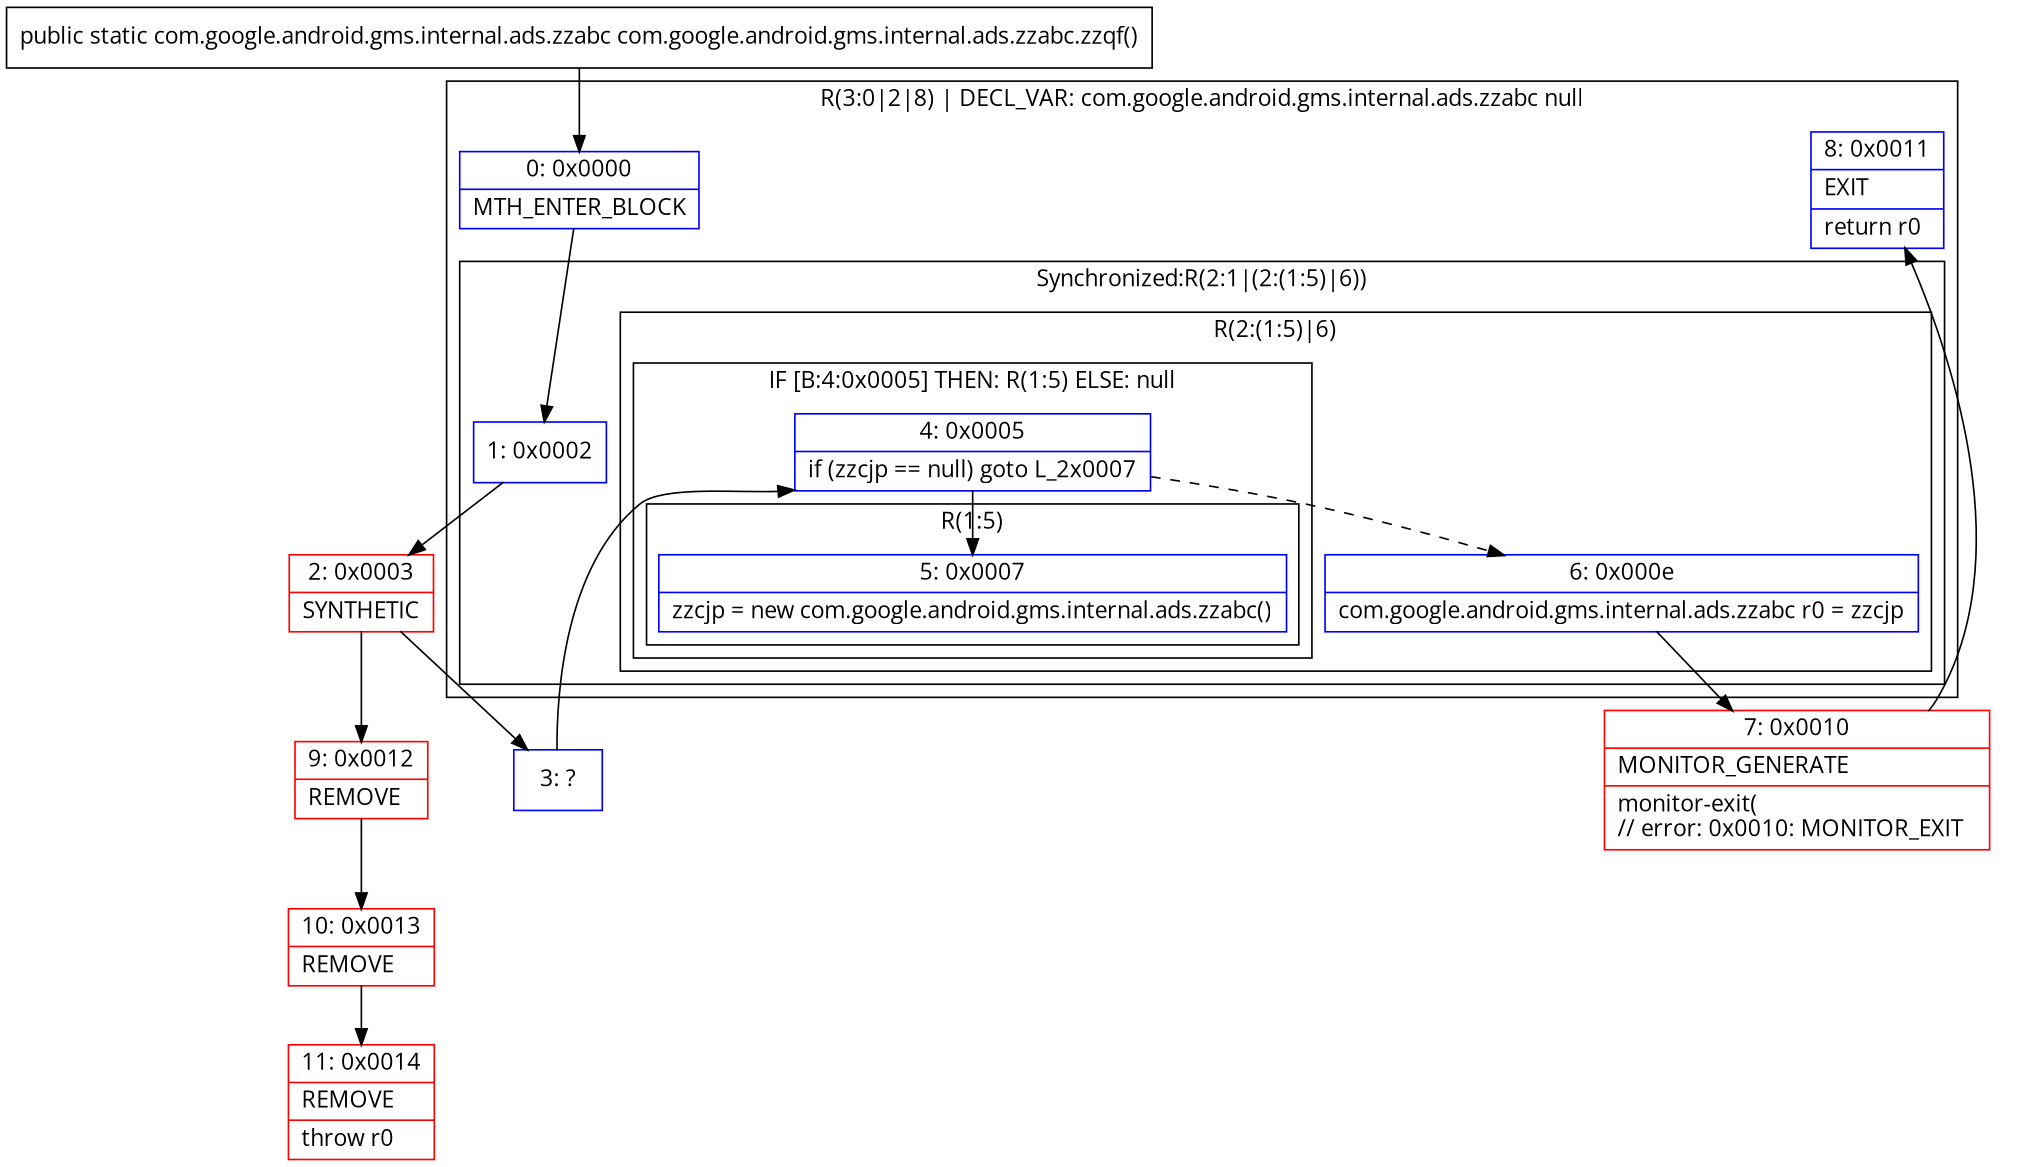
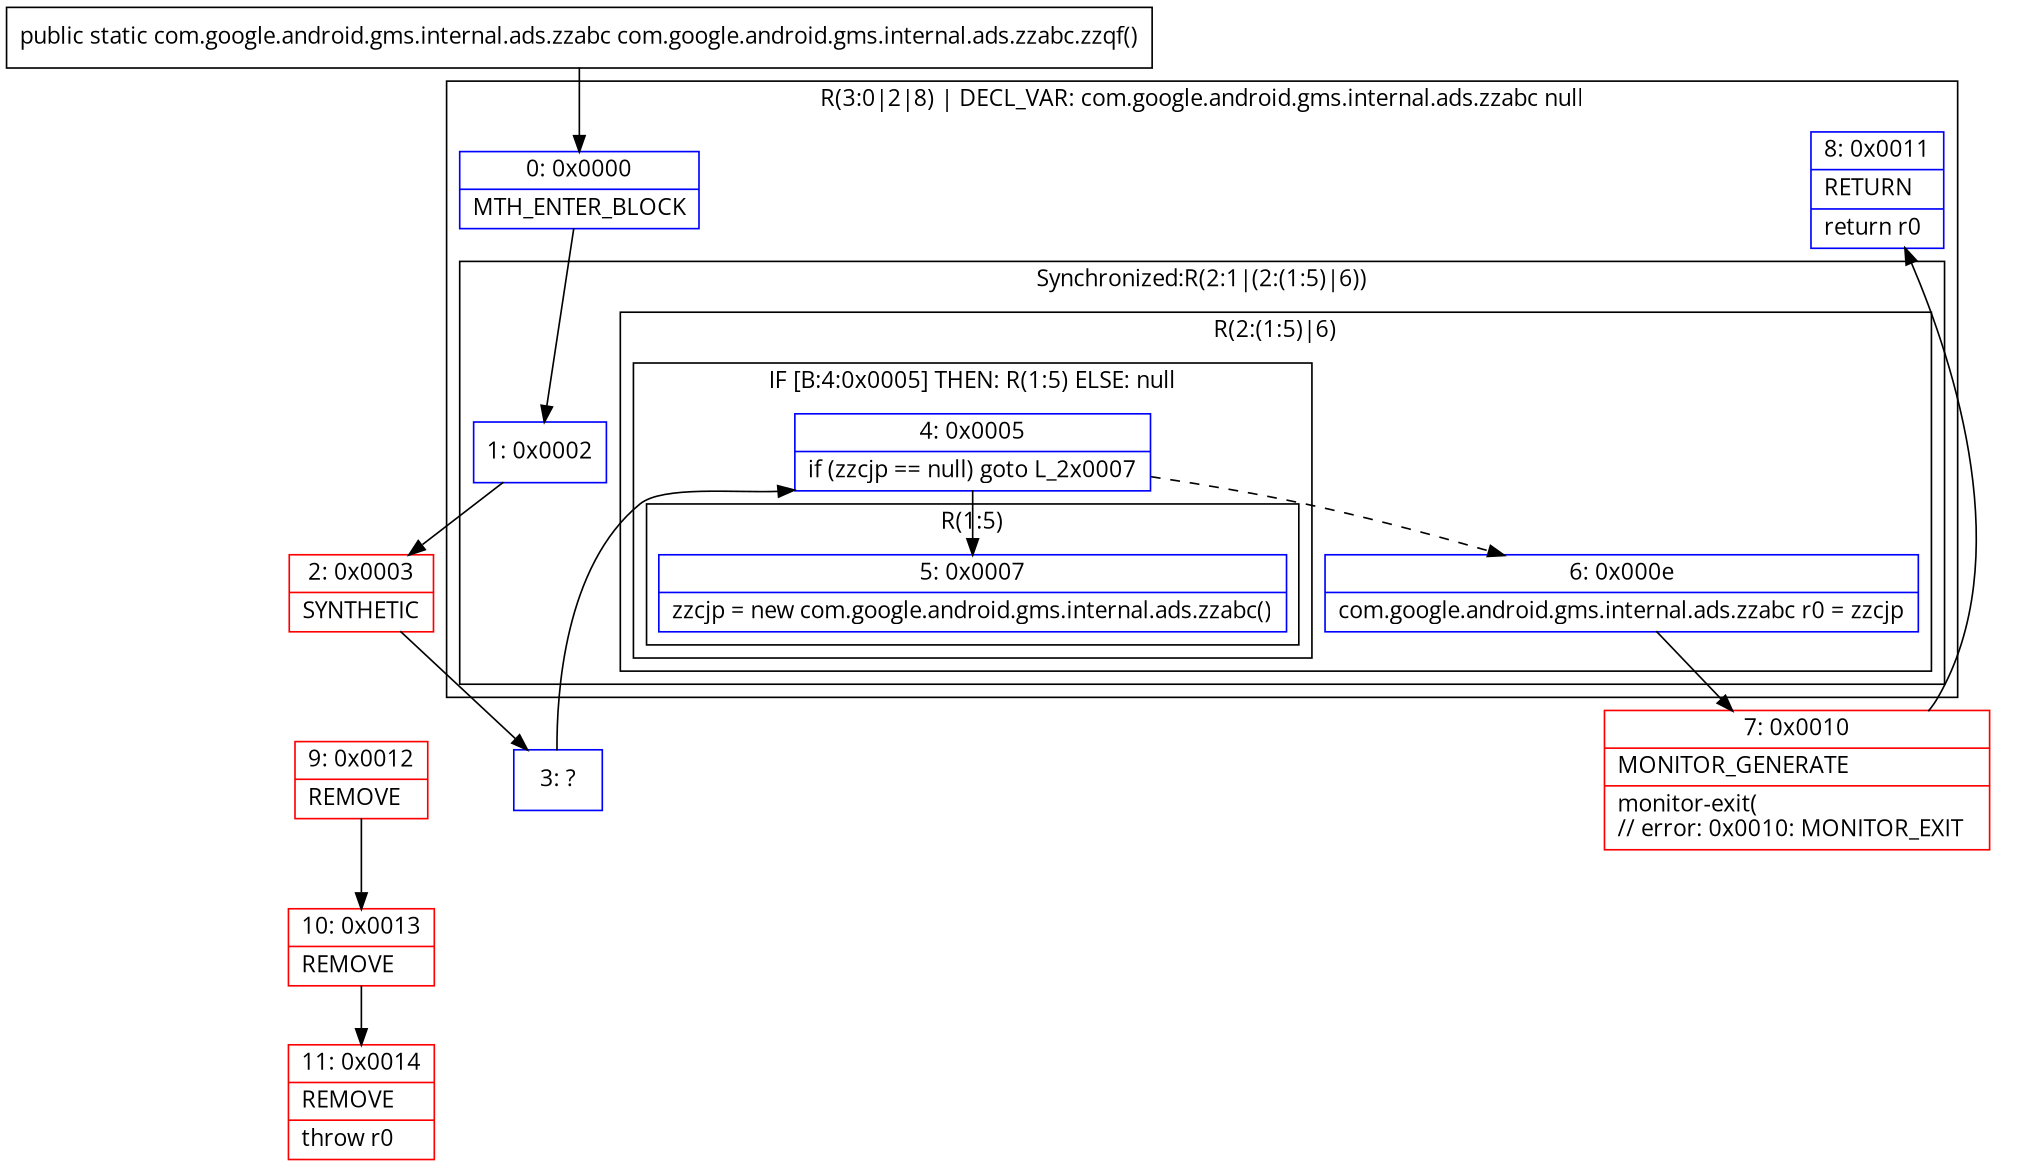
node "8: 0x0011": text "EXIT" -> "RETURN"
edge "2: 0x0003" -> "9: 0x0012": removed
